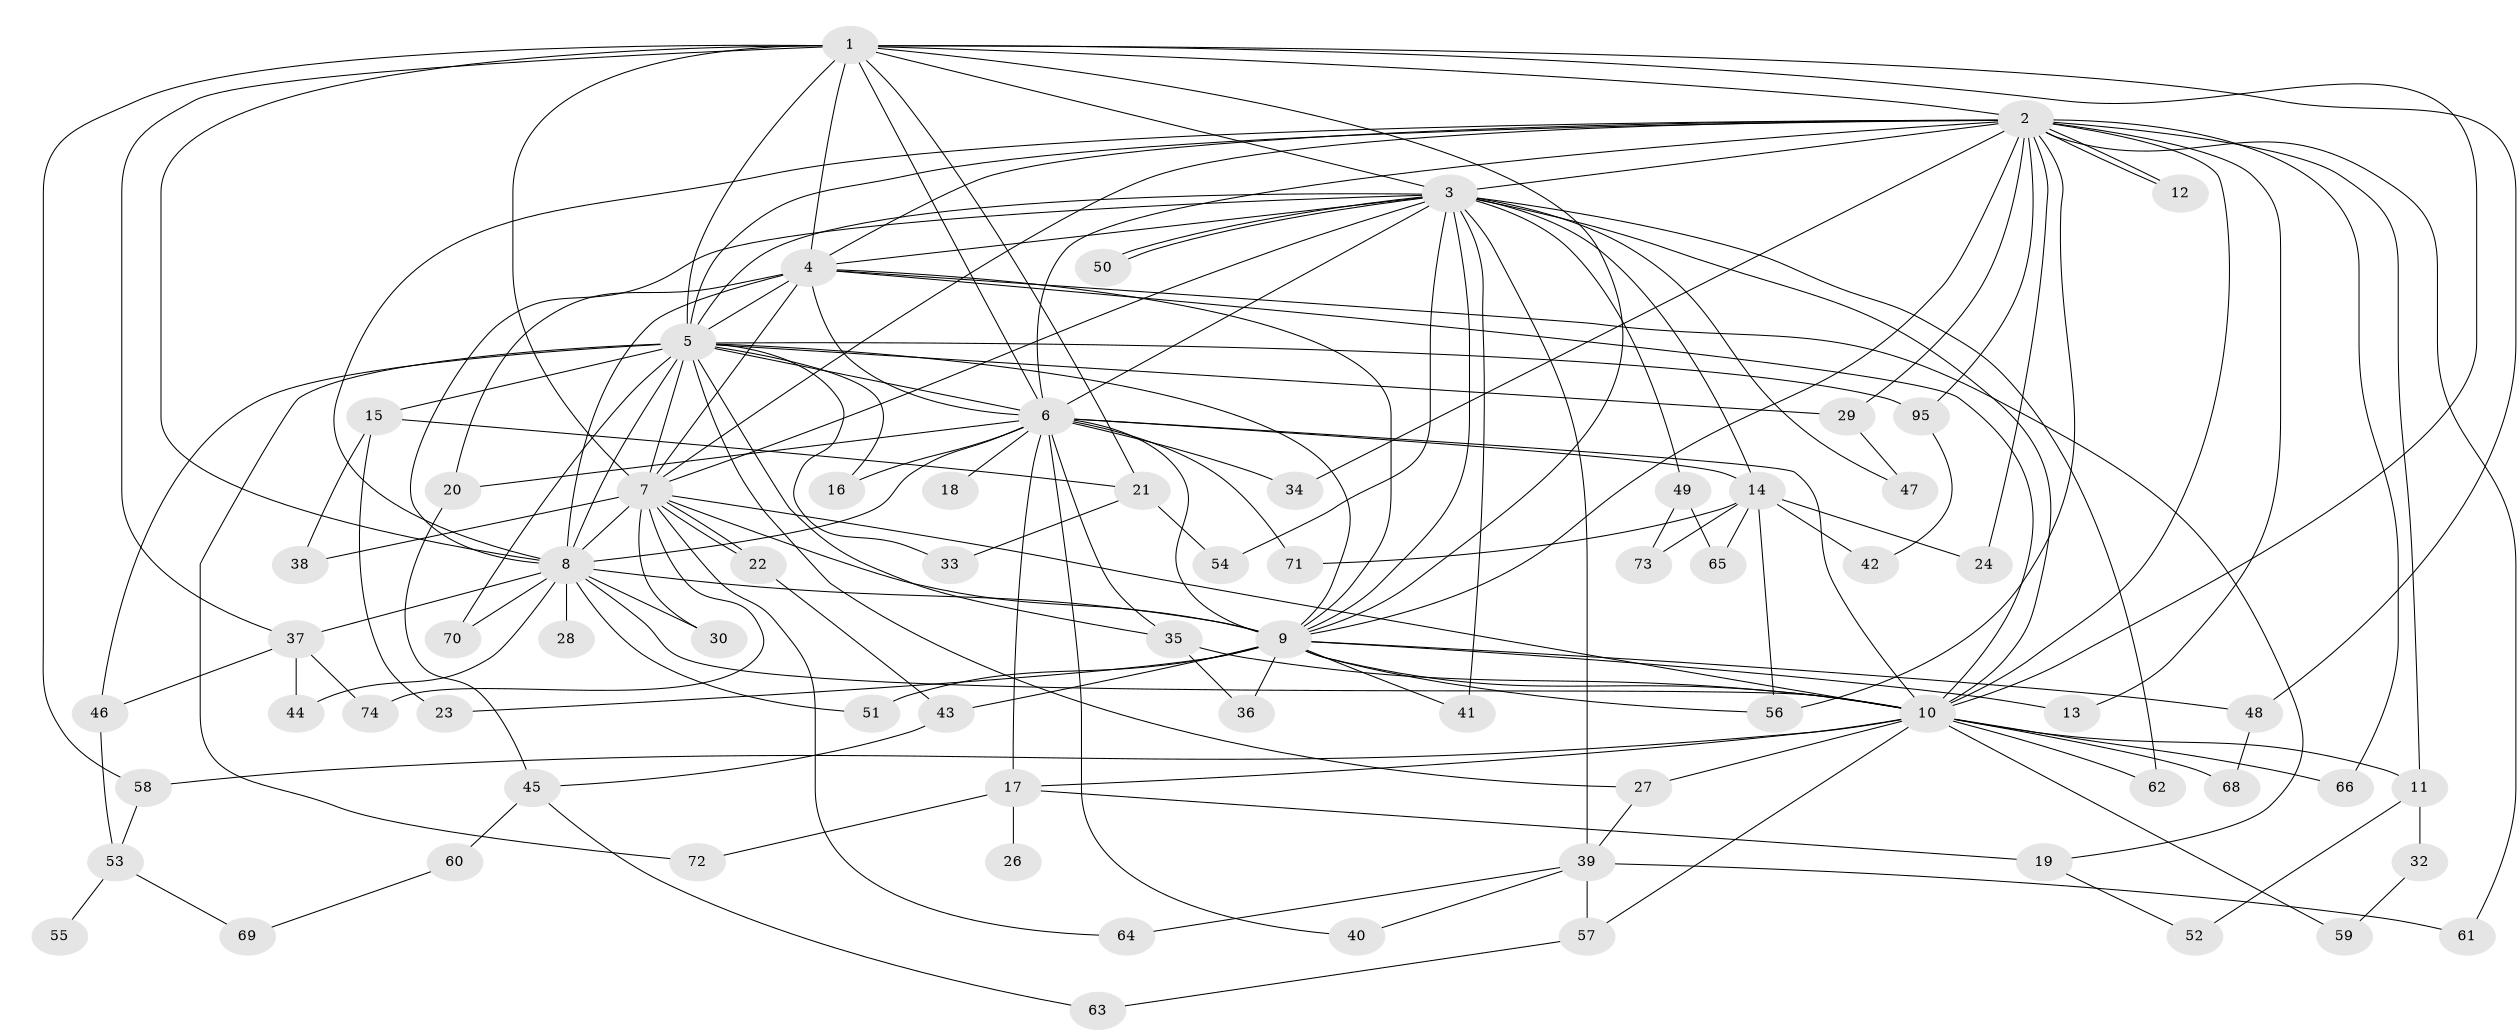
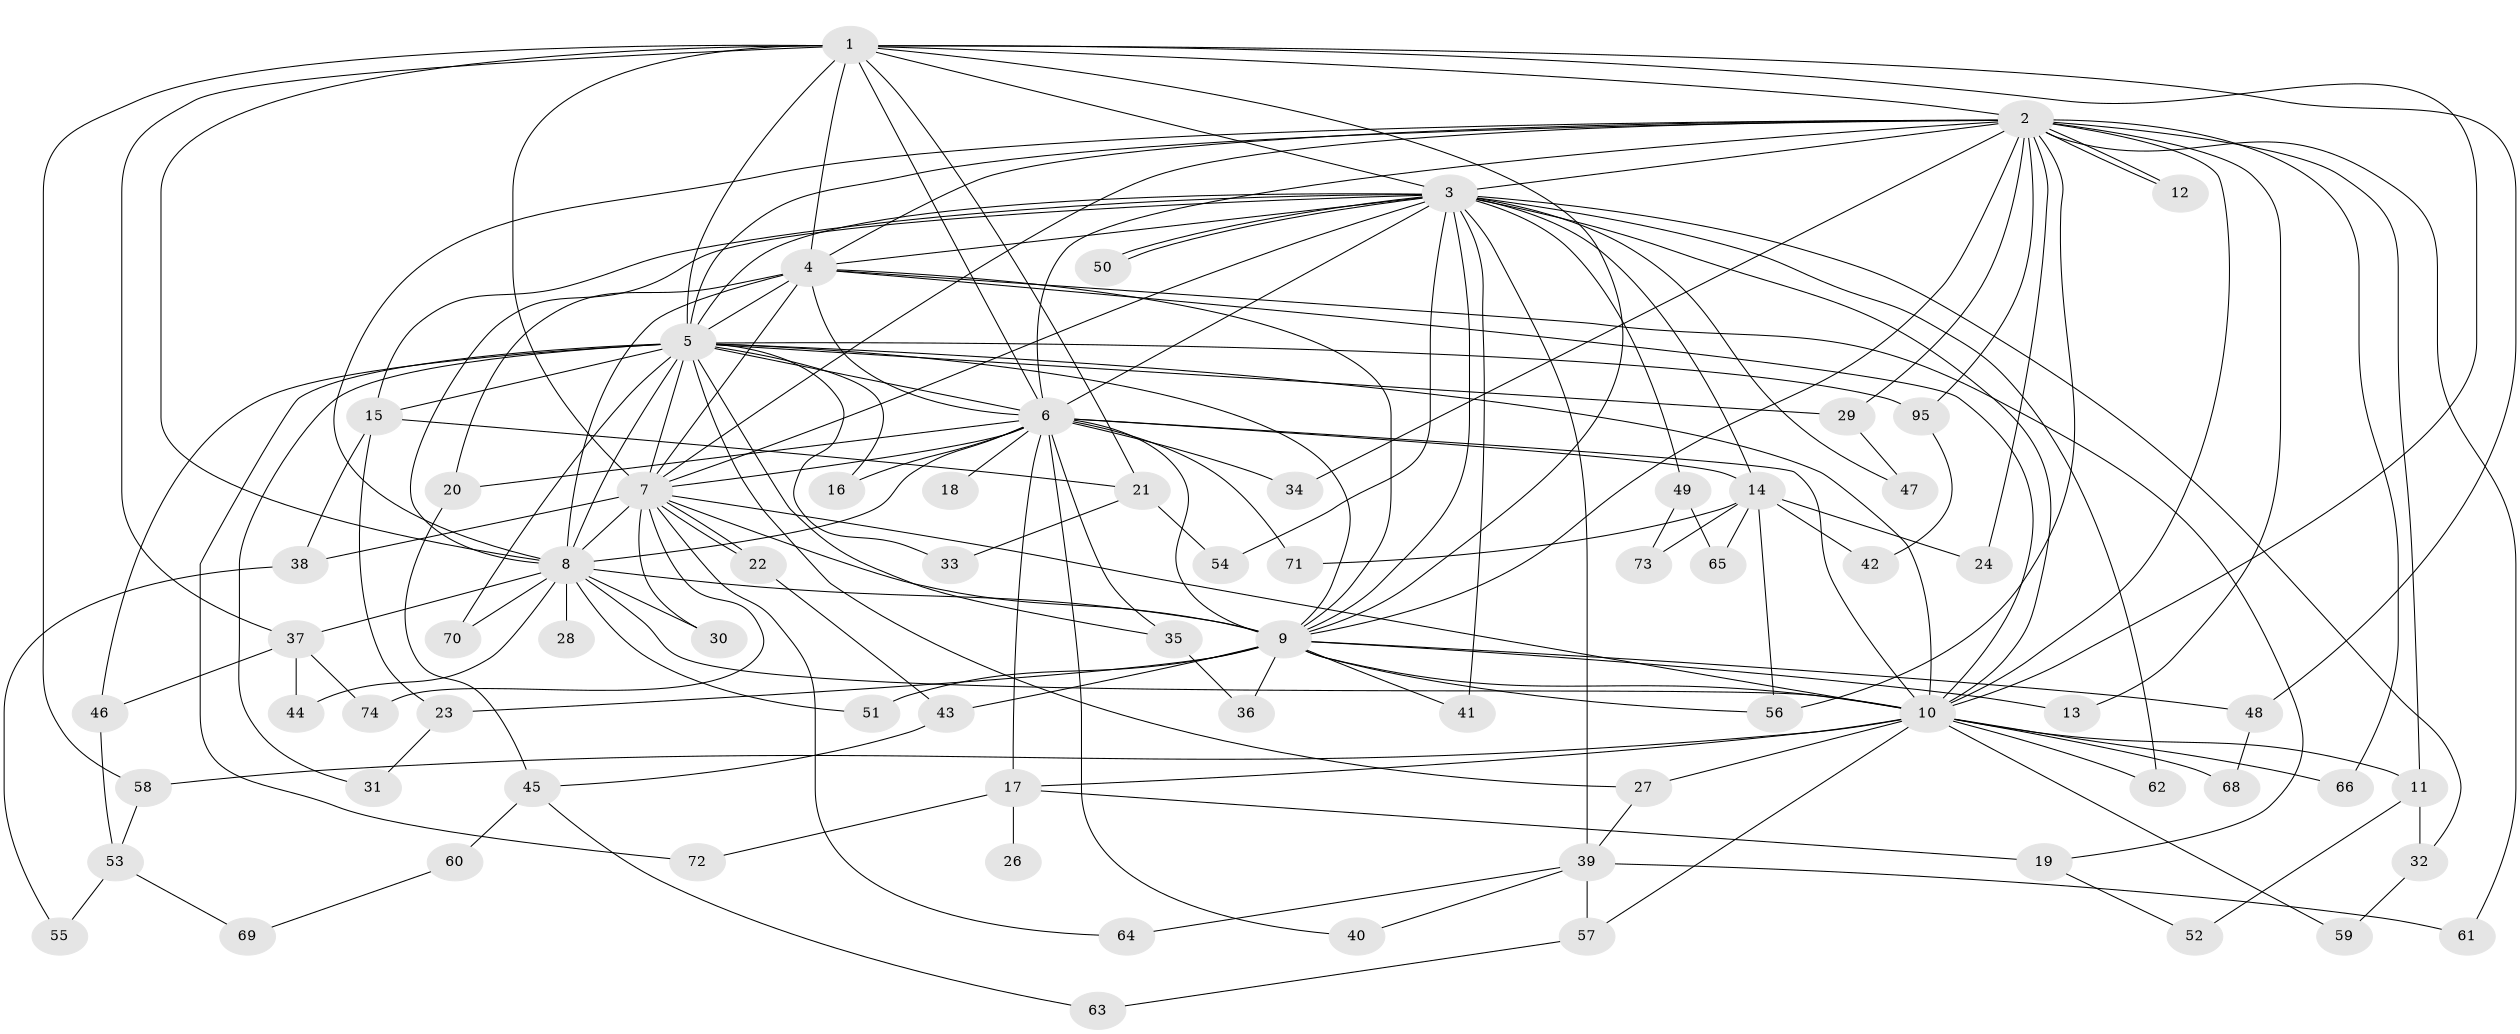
edge "3" -- "15": added
edge "3" -- "32": added
edge "6" -- "7": added
edge "38" -- "55": added
edge "35" -- "10": now "5" -- "10"
node "31": added
